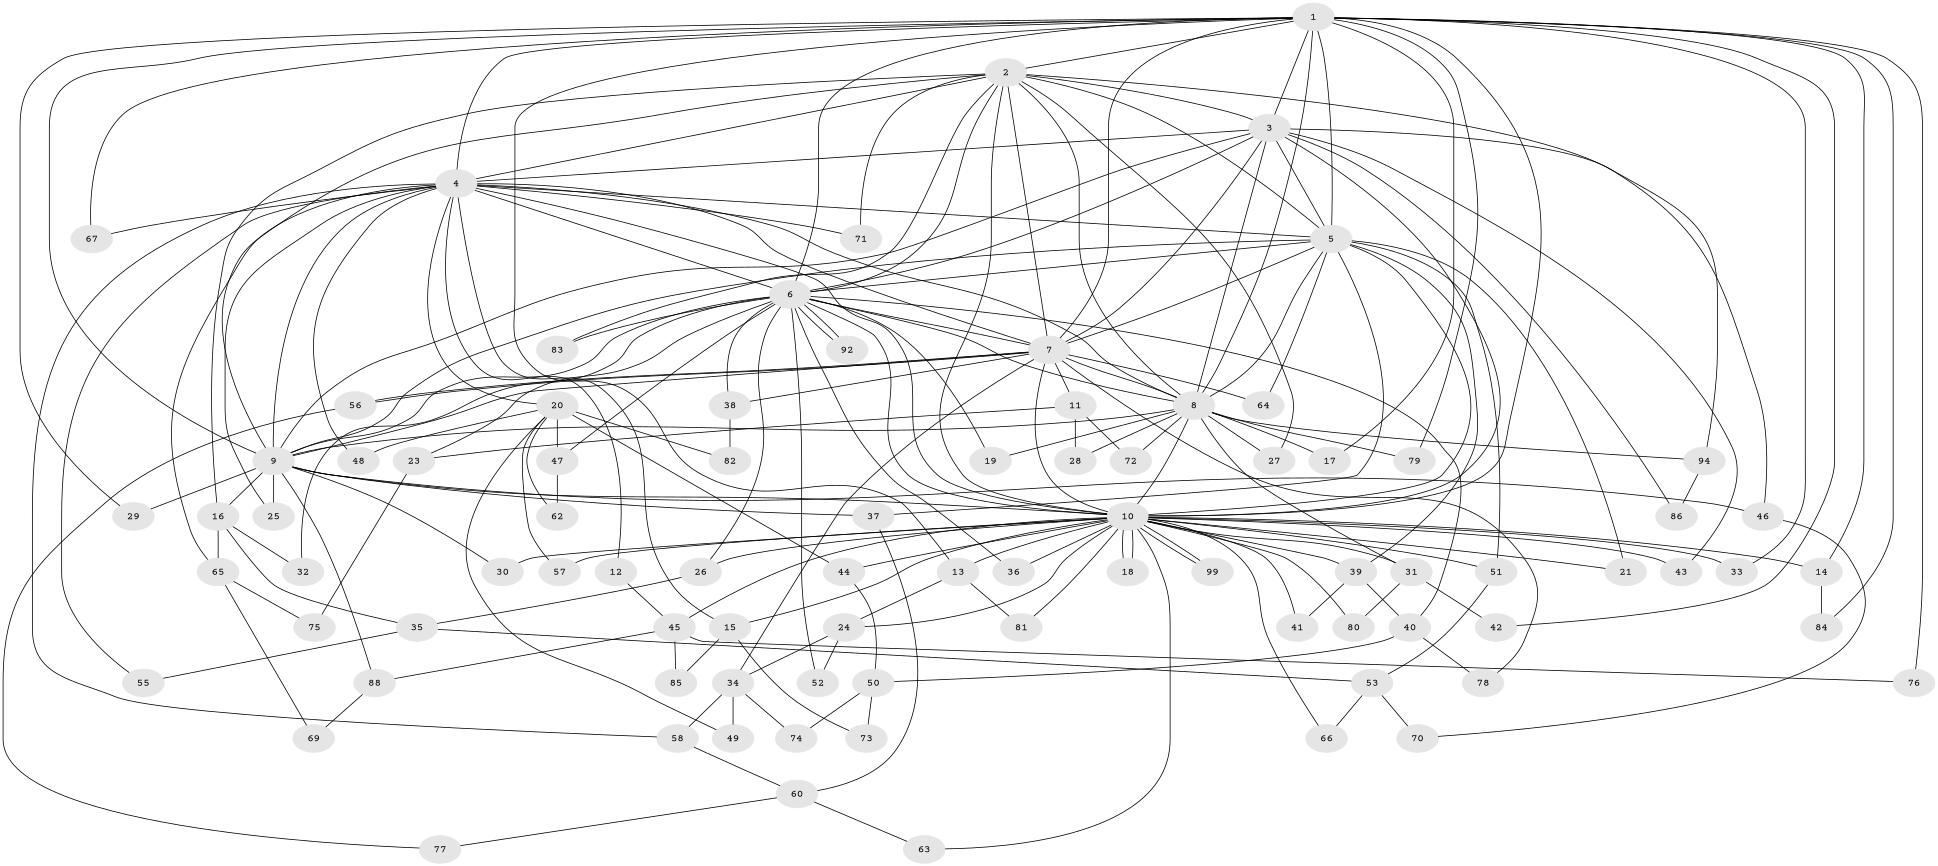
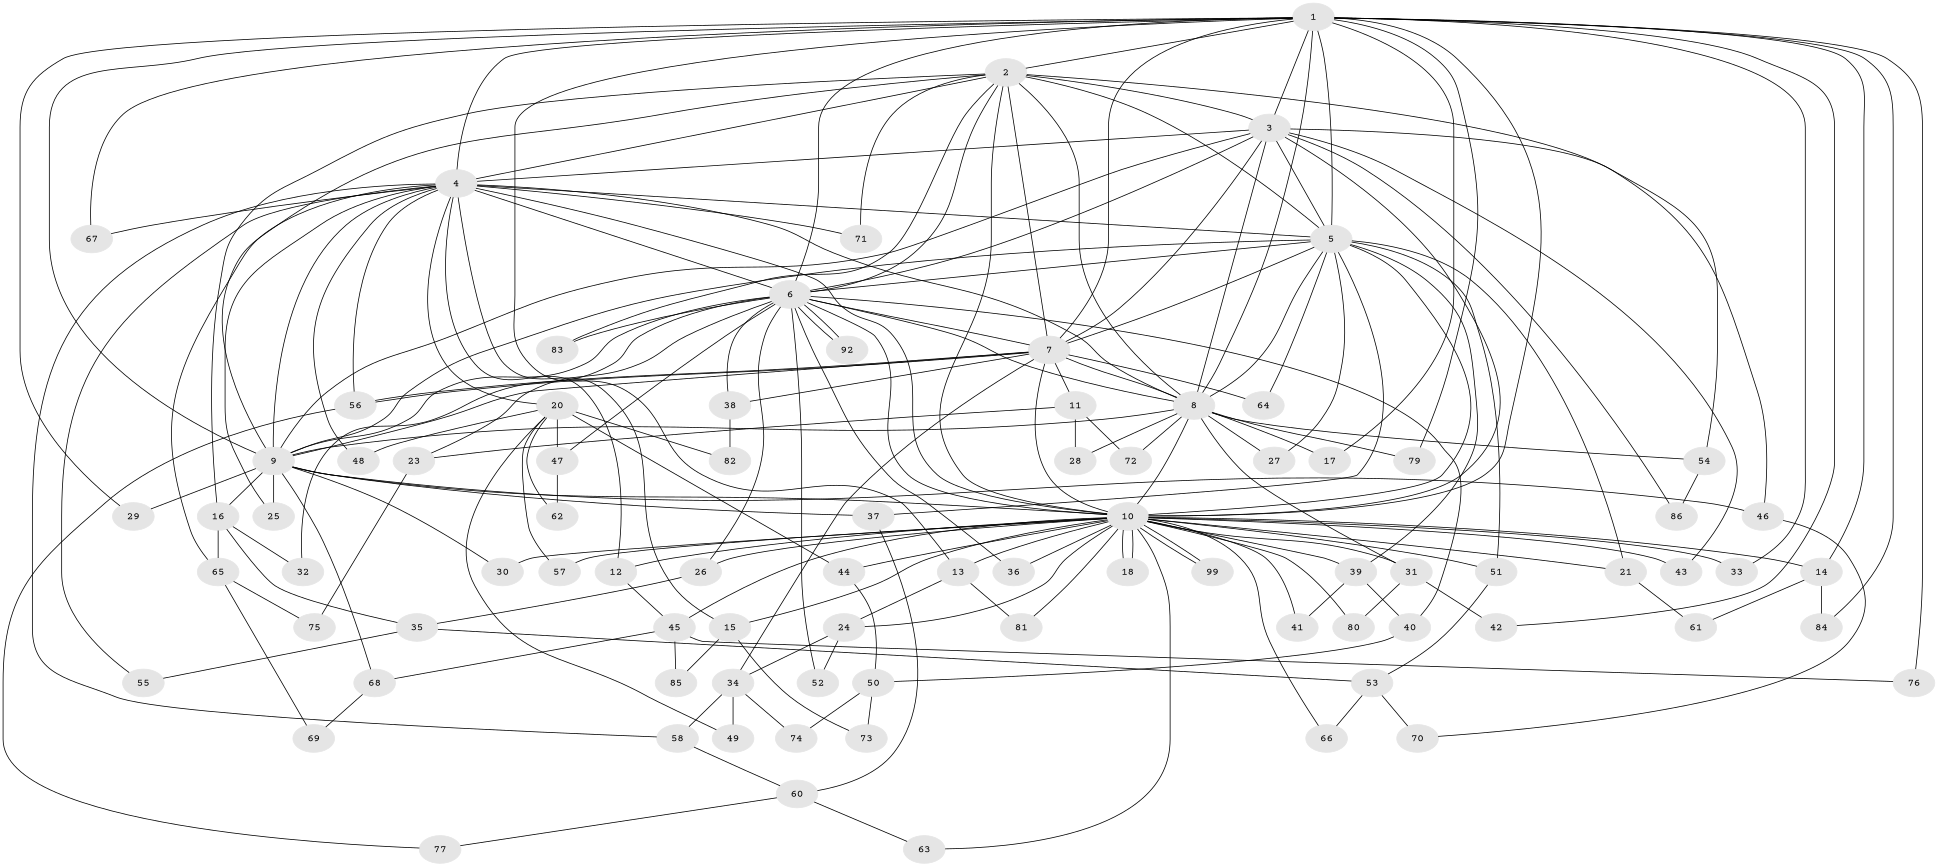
edge "2" -- "27": now "5" -- "27"
edge "4" -- "7": now "4" -- "56"
node "19": removed
node "94": label "94" -> "54"
edge "10" -- "12": added
node "61": added
node "88": label "88" -> "68"
node "78": removed
